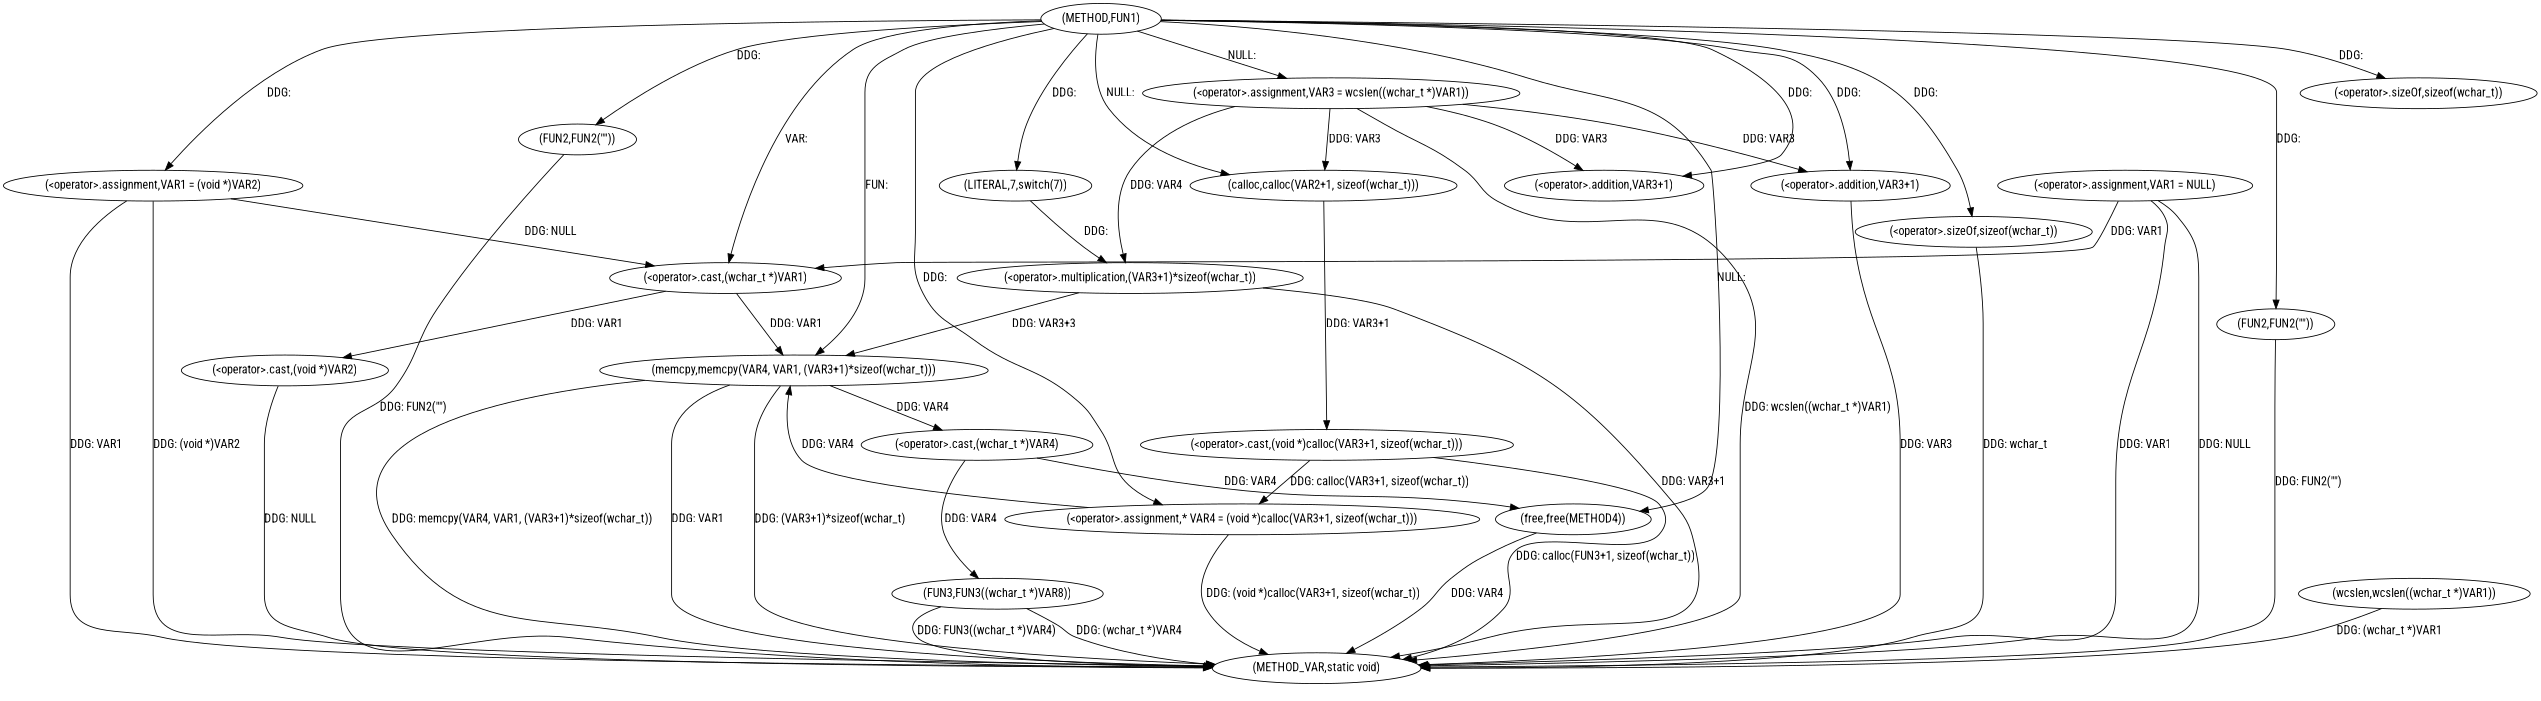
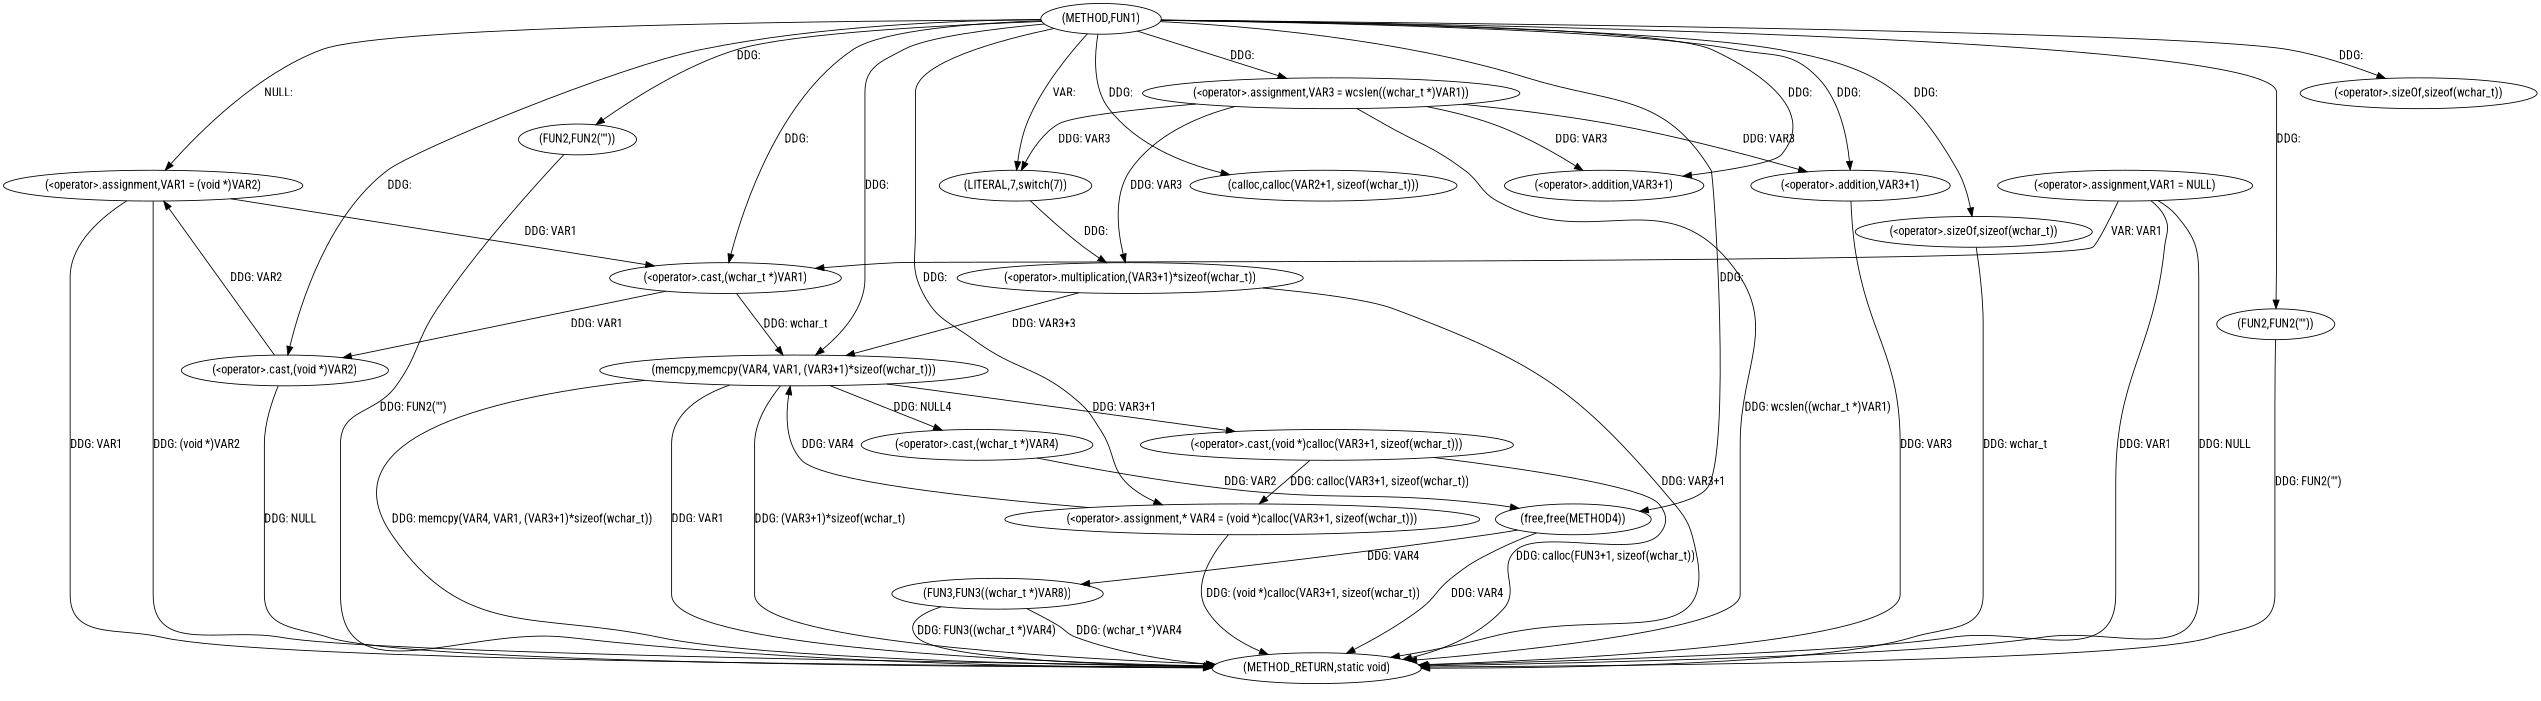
edge "(METHOD,FUN1)" -> "(<operator>.assignment,VAR3 = wcslen((wchar_t *)VAR1))": label "NULL: " -> "DDG: "
edge "(METHOD,FUN1)" -> "(<operator>.cast,(void *)VAR2)": added, label "DDG:"
edge "(METHOD,FUN1)" -> "(<operator>.assignment,VAR1 = (void *)VAR2)": label "DDG: " -> "NULL: "
edge "(METHOD,FUN1)" -> "(LITERAL,7,switch(7))": label "DDG: " -> "VAR: "
edge "(METHOD,FUN1)" -> "(calloc,calloc(VAR2+1, sizeof(wchar_t)))": label "NULL: " -> "DDG: "
edge "(<operator>.assignment,VAR3 = wcslen((wchar_t *)VAR1))" -> "(calloc,calloc(VAR2+1, sizeof(wchar_t)))": now "(<operator>.assignment,VAR3 = wcslen((wchar_t *)VAR1))" -> "(LITERAL,7,switch(7))"
edge "(METHOD,FUN1)" -> "(<operator>.cast,(wchar_t *)VAR1)": label "VAR: " -> "DDG: "
edge "(METHOD,FUN1)" -> "(memcpy,memcpy(VAR4, VAR1, (VAR3+1)*sizeof(wchar_t)))": label "FUN: " -> "DDG: "
edge "(<operator>.assignment,VAR3 = wcslen((wchar_t *)VAR1))" -> "(<operator>.multiplication,(VAR3+1)*sizeof(wchar_t))": label "DDG: VAR4" -> "DDG: VAR3"
edge "(<operator>.assignment,VAR1 = (void *)VAR2)" -> "(<operator>.cast,(wchar_t *)VAR1)": label "DDG: NULL" -> "DDG: VAR1"
edge "(<operator>.assignment,VAR1 = NULL)" -> "(<operator>.cast,(wchar_t *)VAR1)": label "DDG: VAR1" -> "VAR: VAR1"
edge "(METHOD,FUN1)" -> "(free,free(METHOD4))": label "NULL: " -> "DDG: "
edge "(<operator>.cast,(void *)VAR2)" -> "(<operator>.assignment,VAR1 = (void *)VAR2)": added, label "DDG: VAR2"
edge "(calloc,calloc(VAR2+1, sizeof(wchar_t)))" -> "(<operator>.cast,(void *)calloc(VAR3+1, sizeof(wchar_t)))": now "(memcpy,memcpy(VAR4, VAR1, (VAR3+1)*sizeof(wchar_t)))" -> "(<operator>.cast,(void *)calloc(VAR3+1, sizeof(wchar_t)))"
edge "(<operator>.cast,(wchar_t *)VAR1)" -> "(memcpy,memcpy(VAR4, VAR1, (VAR3+1)*sizeof(wchar_t)))": label "DDG: VAR1" -> "DDG: wchar_t"
edge "(memcpy,memcpy(VAR4, VAR1, (VAR3+1)*sizeof(wchar_t)))" -> "(<operator>.cast,(wchar_t *)VAR4)": label "DDG: VAR4" -> "DDG: NULL4"
edge "(<operator>.cast,(wchar_t *)VAR4)" -> "(free,free(METHOD4))": label "DDG: VAR4" -> "DDG: VAR2"
edge "(<operator>.cast,(wchar_t *)VAR4)" -> "(FUN3,FUN3((wchar_t *)VAR8))": now "(free,free(METHOD4))" -> "(FUN3,FUN3((wchar_t *)VAR8))"
node "(wcslen,wcslen((wchar_t *)VAR1))": removed
node "(METHOD_VAR,static void)": label "(METHOD_VAR,static void)" -> "(METHOD_RETURN,static void)"
